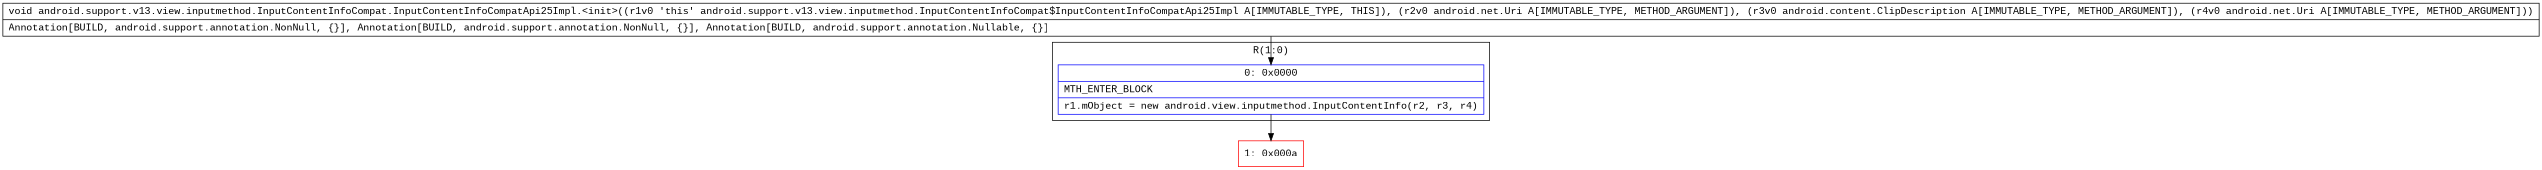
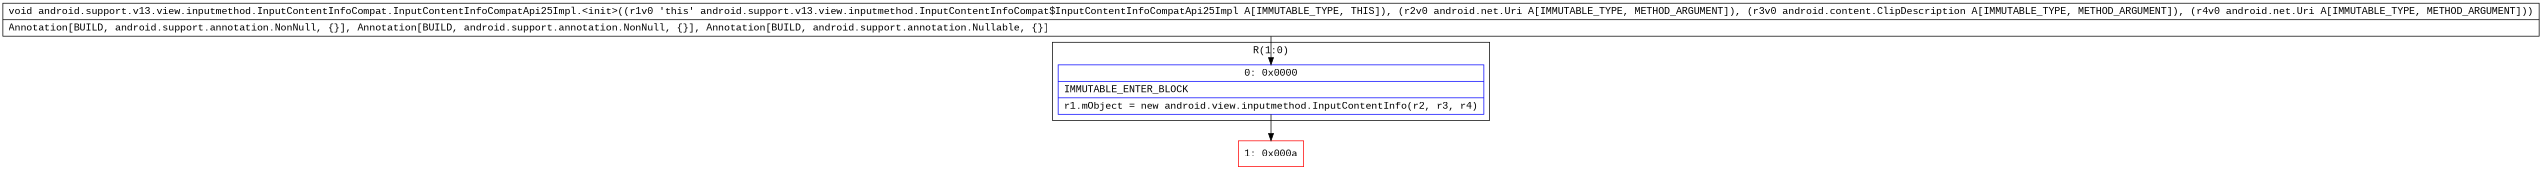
node "0: 0x0000": text "MTH_ENTER_BLOCK" -> "IMMUTABLE_ENTER_BLOCK"
